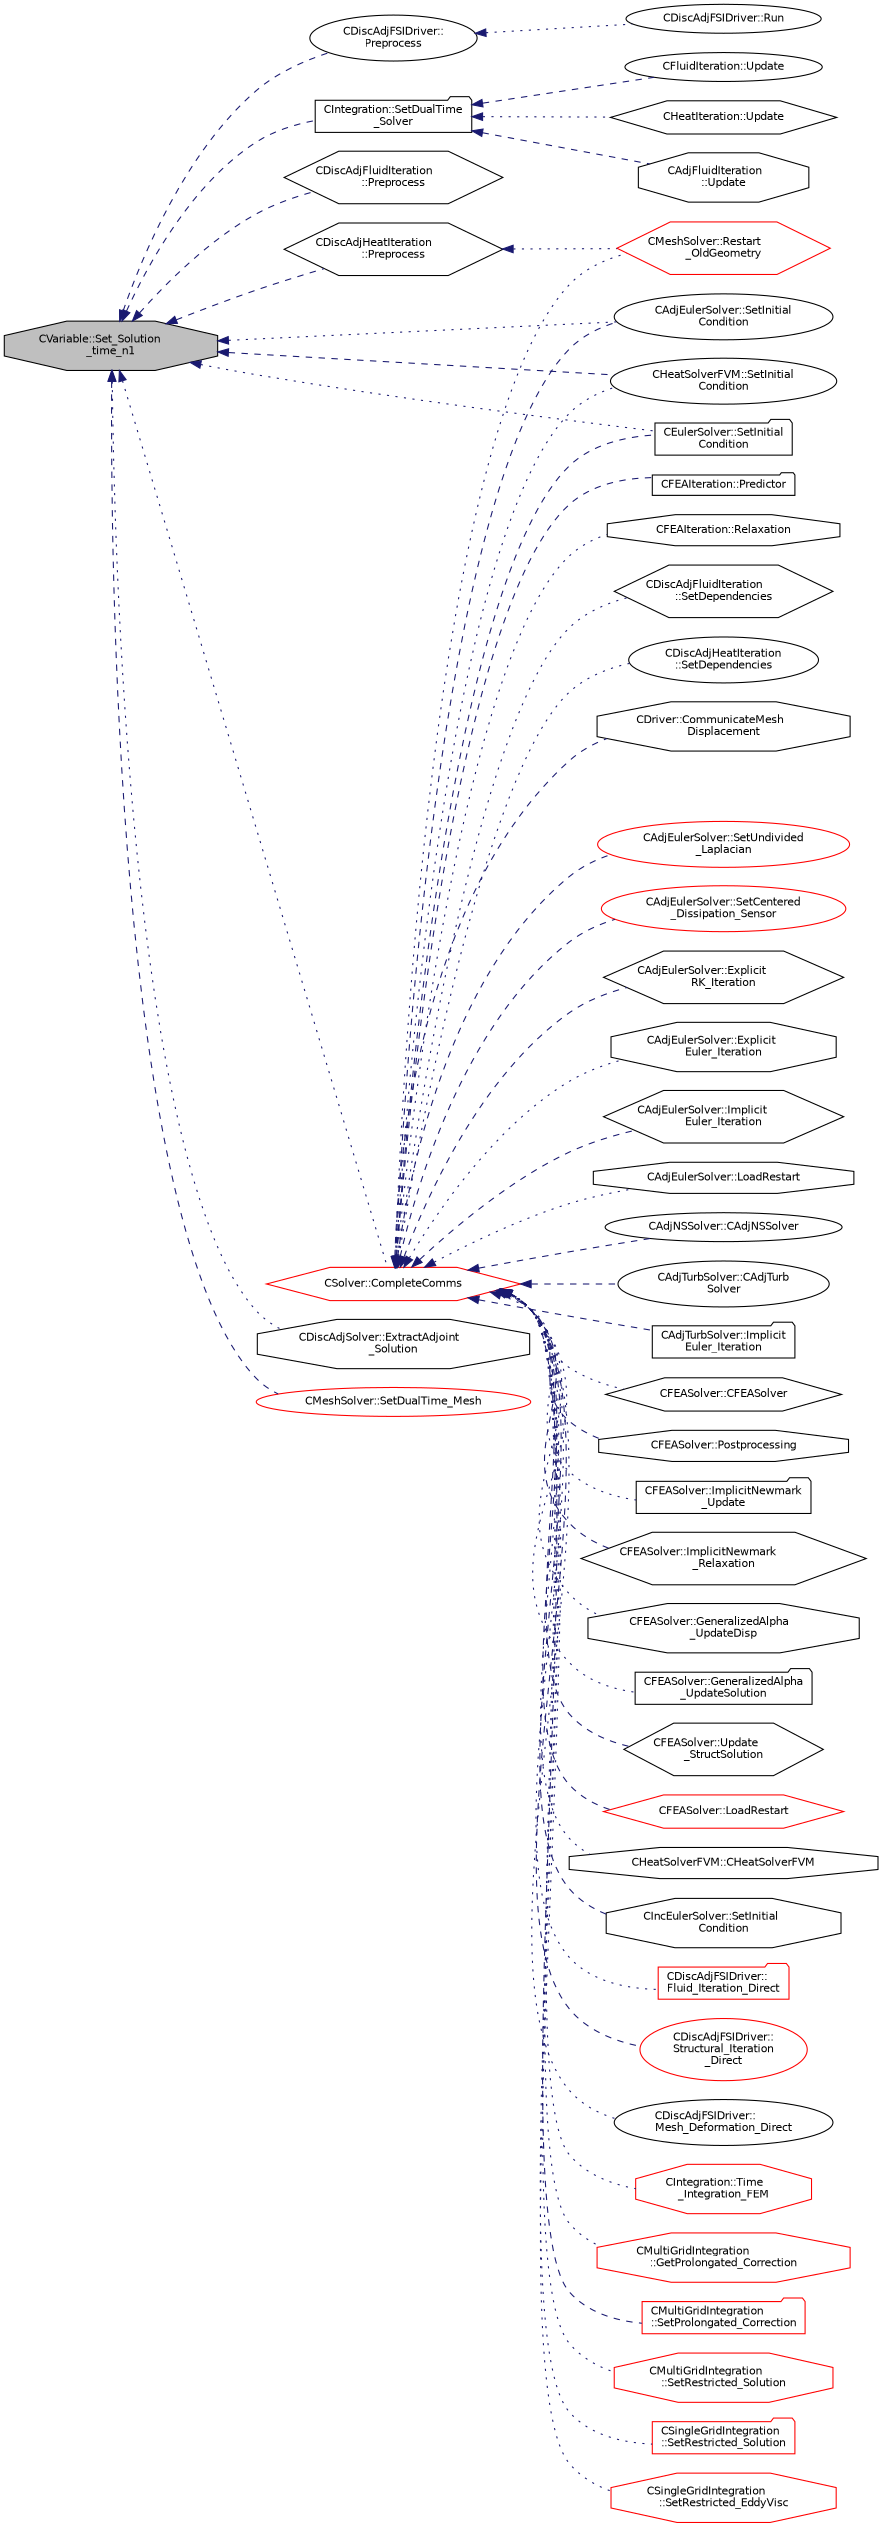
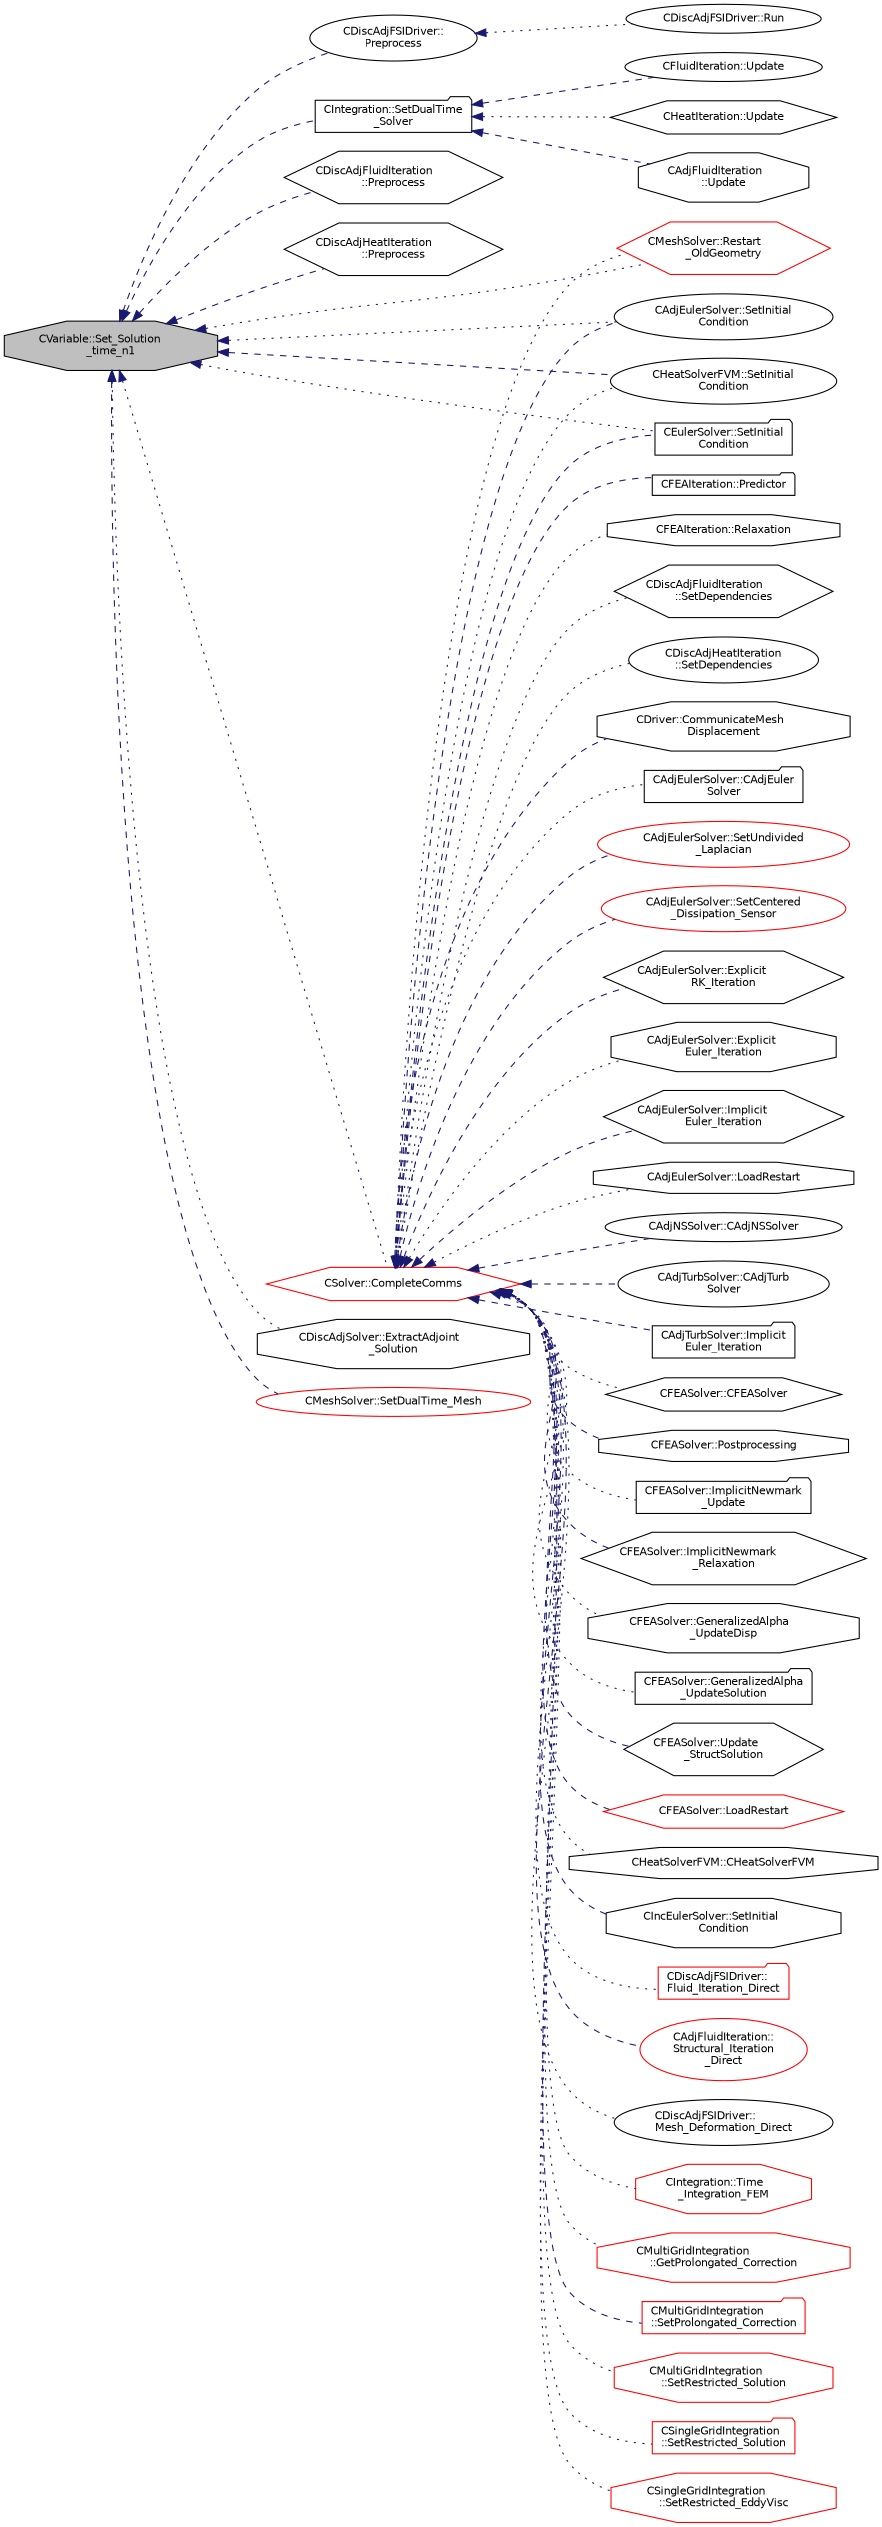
edge "CMeshSolver::Restart _OldGeometry" -> "CDiscAdjHeatIteration ::Preprocess": now "CMeshSolver::Restart _OldGeometry" -> "CVariable::Set_Solution _time_n1"
node "CAdjEulerSolver::CAdjEuler Solver": added
node "CDiscAdjFSIDriver:: Structural_Iteration _Direct": label "CDiscAdjFSIDriver:: Structural_Iteration _Direct" -> "CAdjFluidIteration:: Structural_Iteration _Direct"
